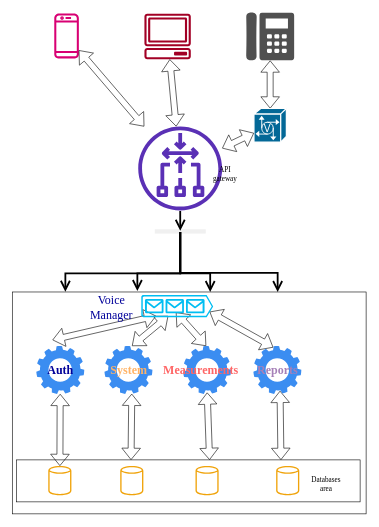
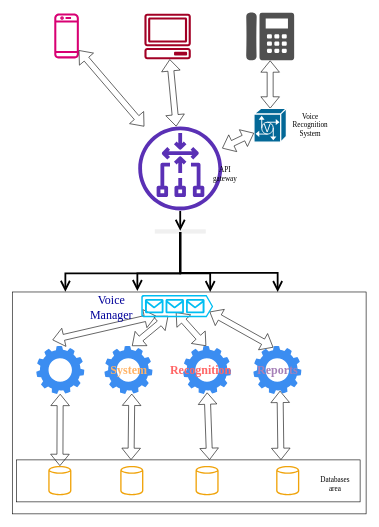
node "Voice Recognition System": added
node "Auth": removed
node "Measurements": label "Measurements" -> "Recognition"
node "Databases area": moved (326, 484) -> (335, 484)
